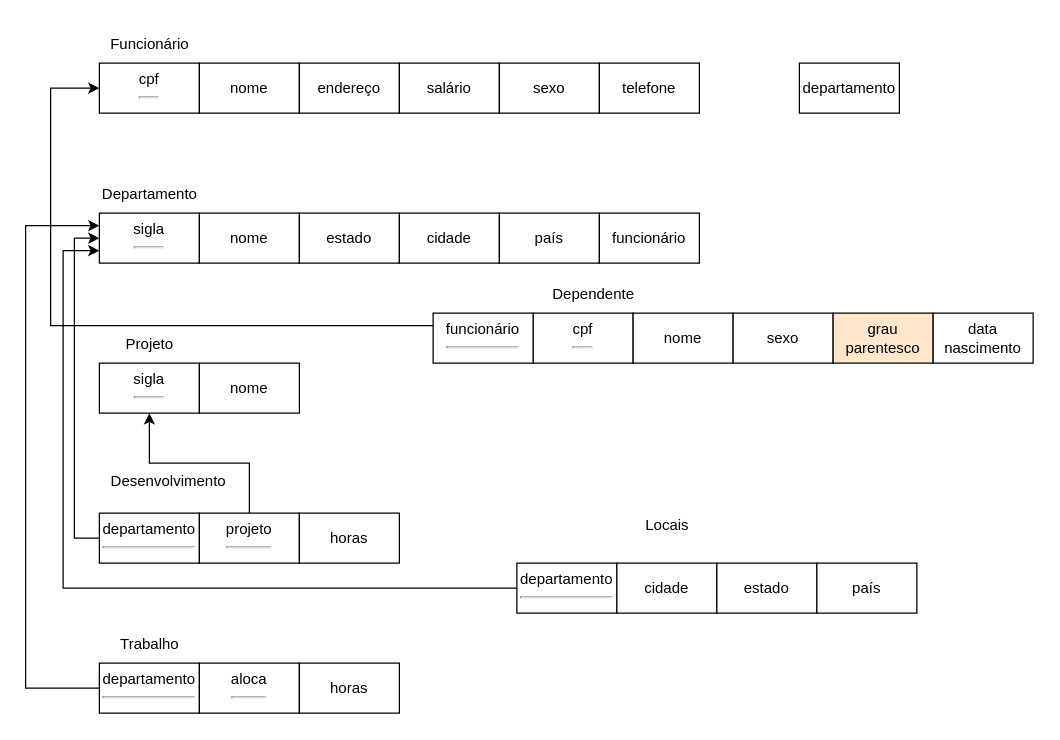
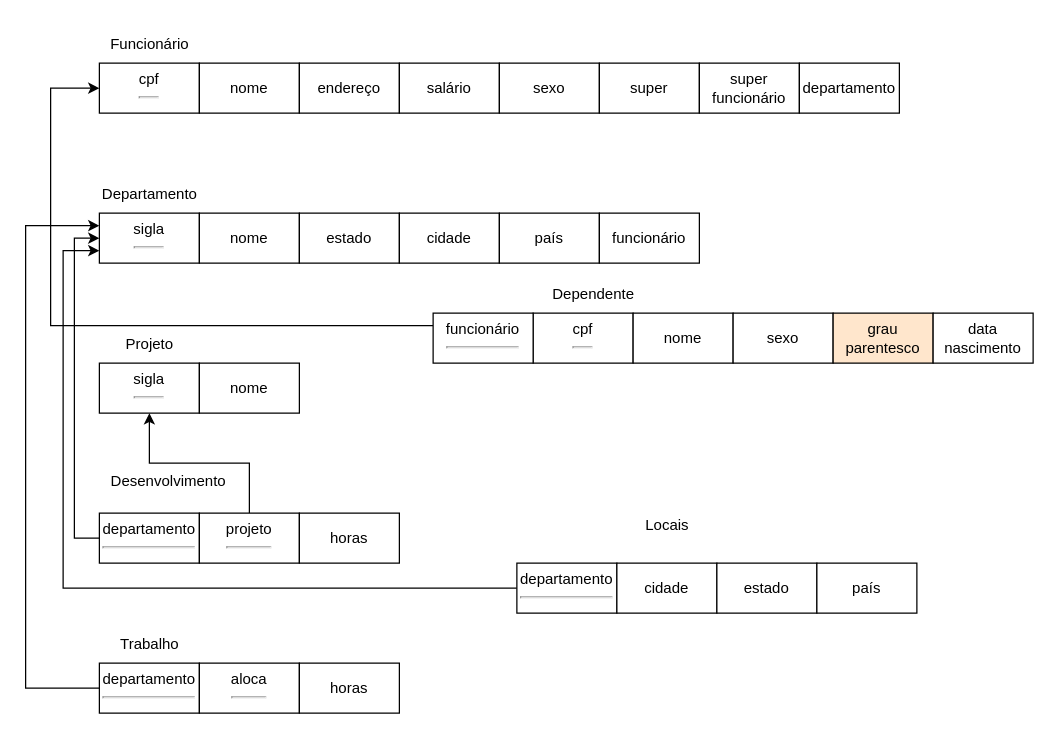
node "telefone": label "telefone" -> "super"
node "super funcionário": added
